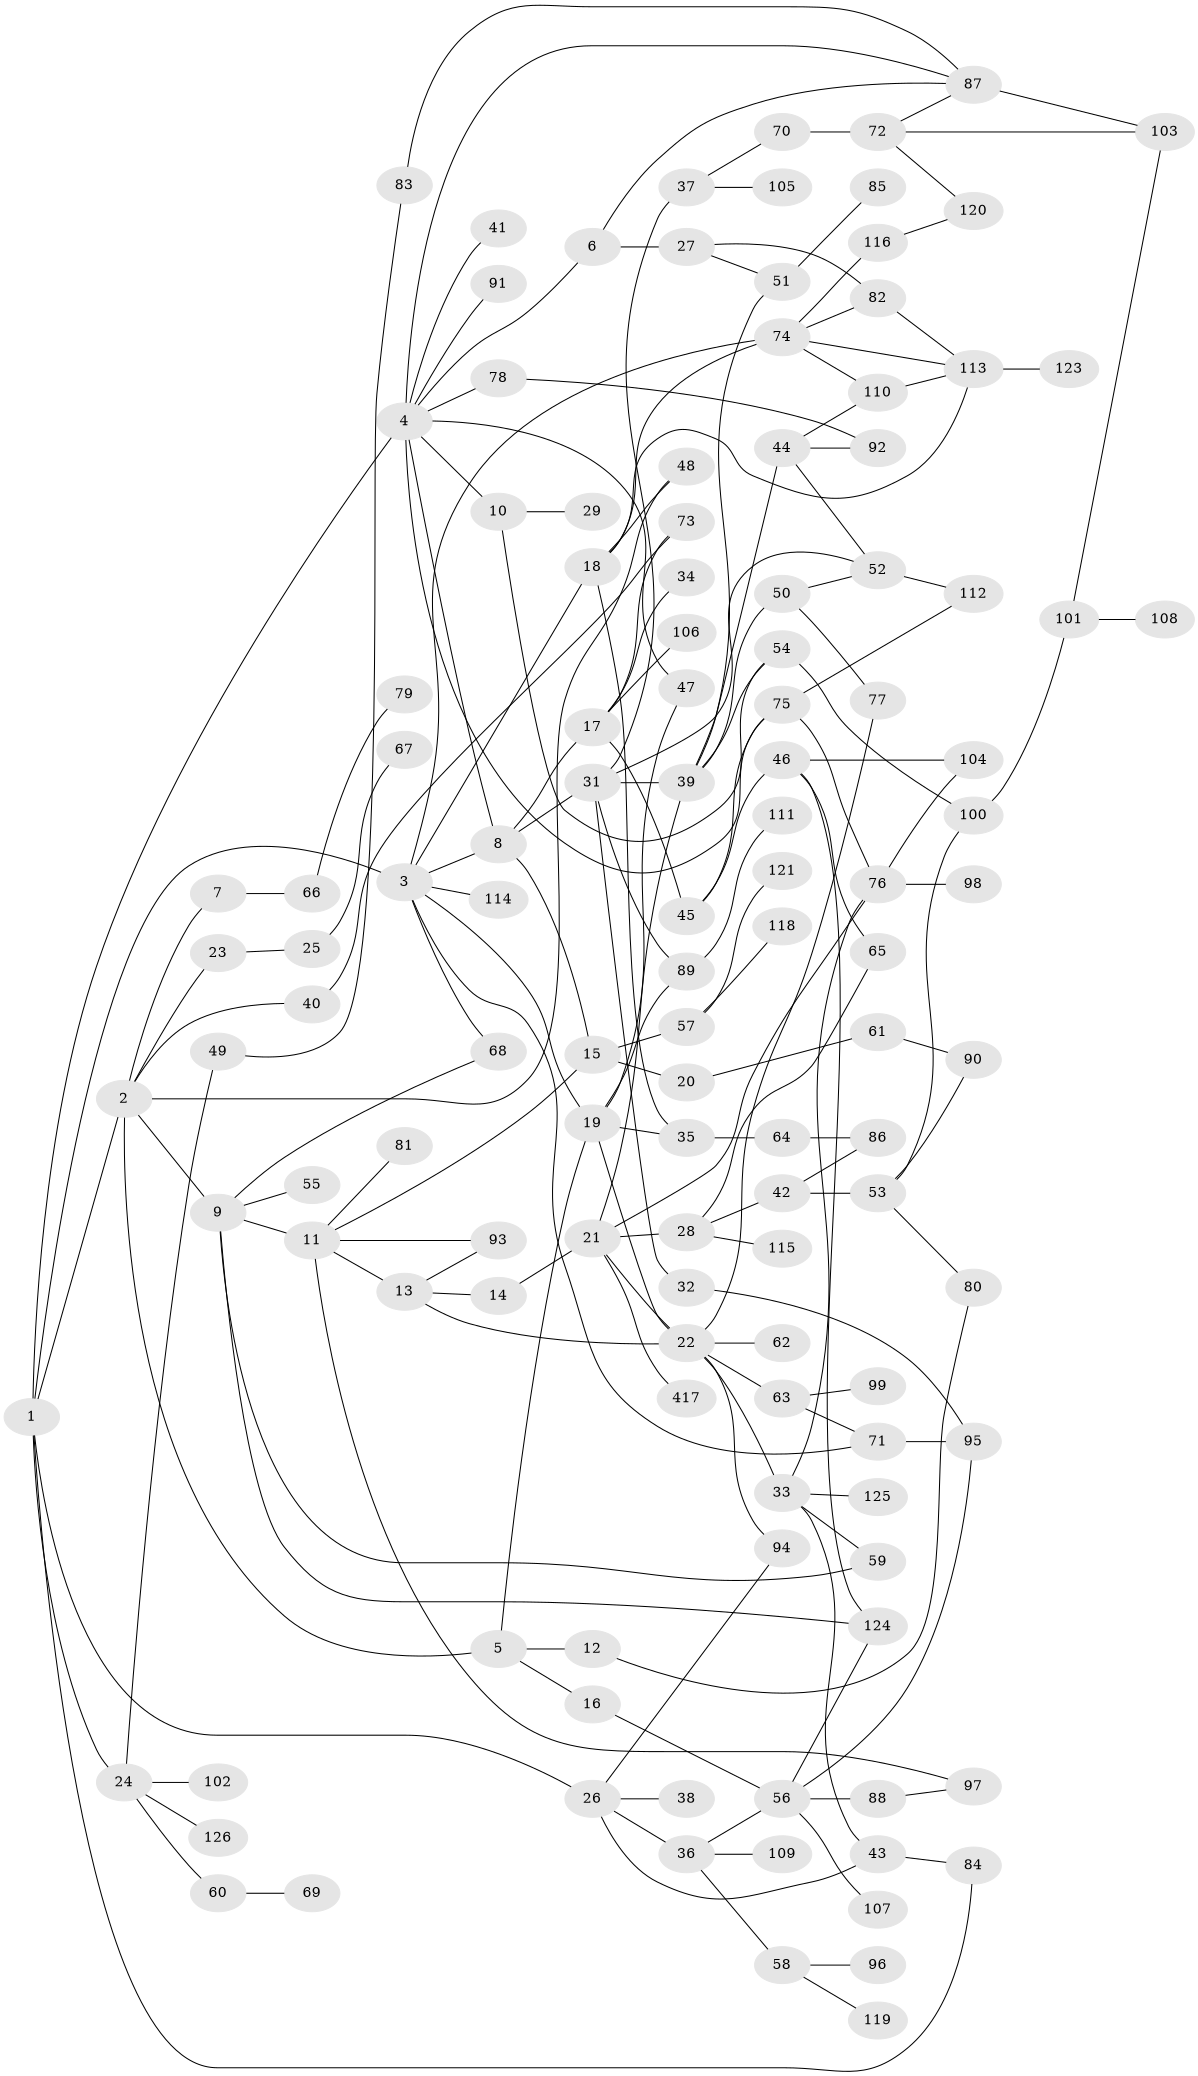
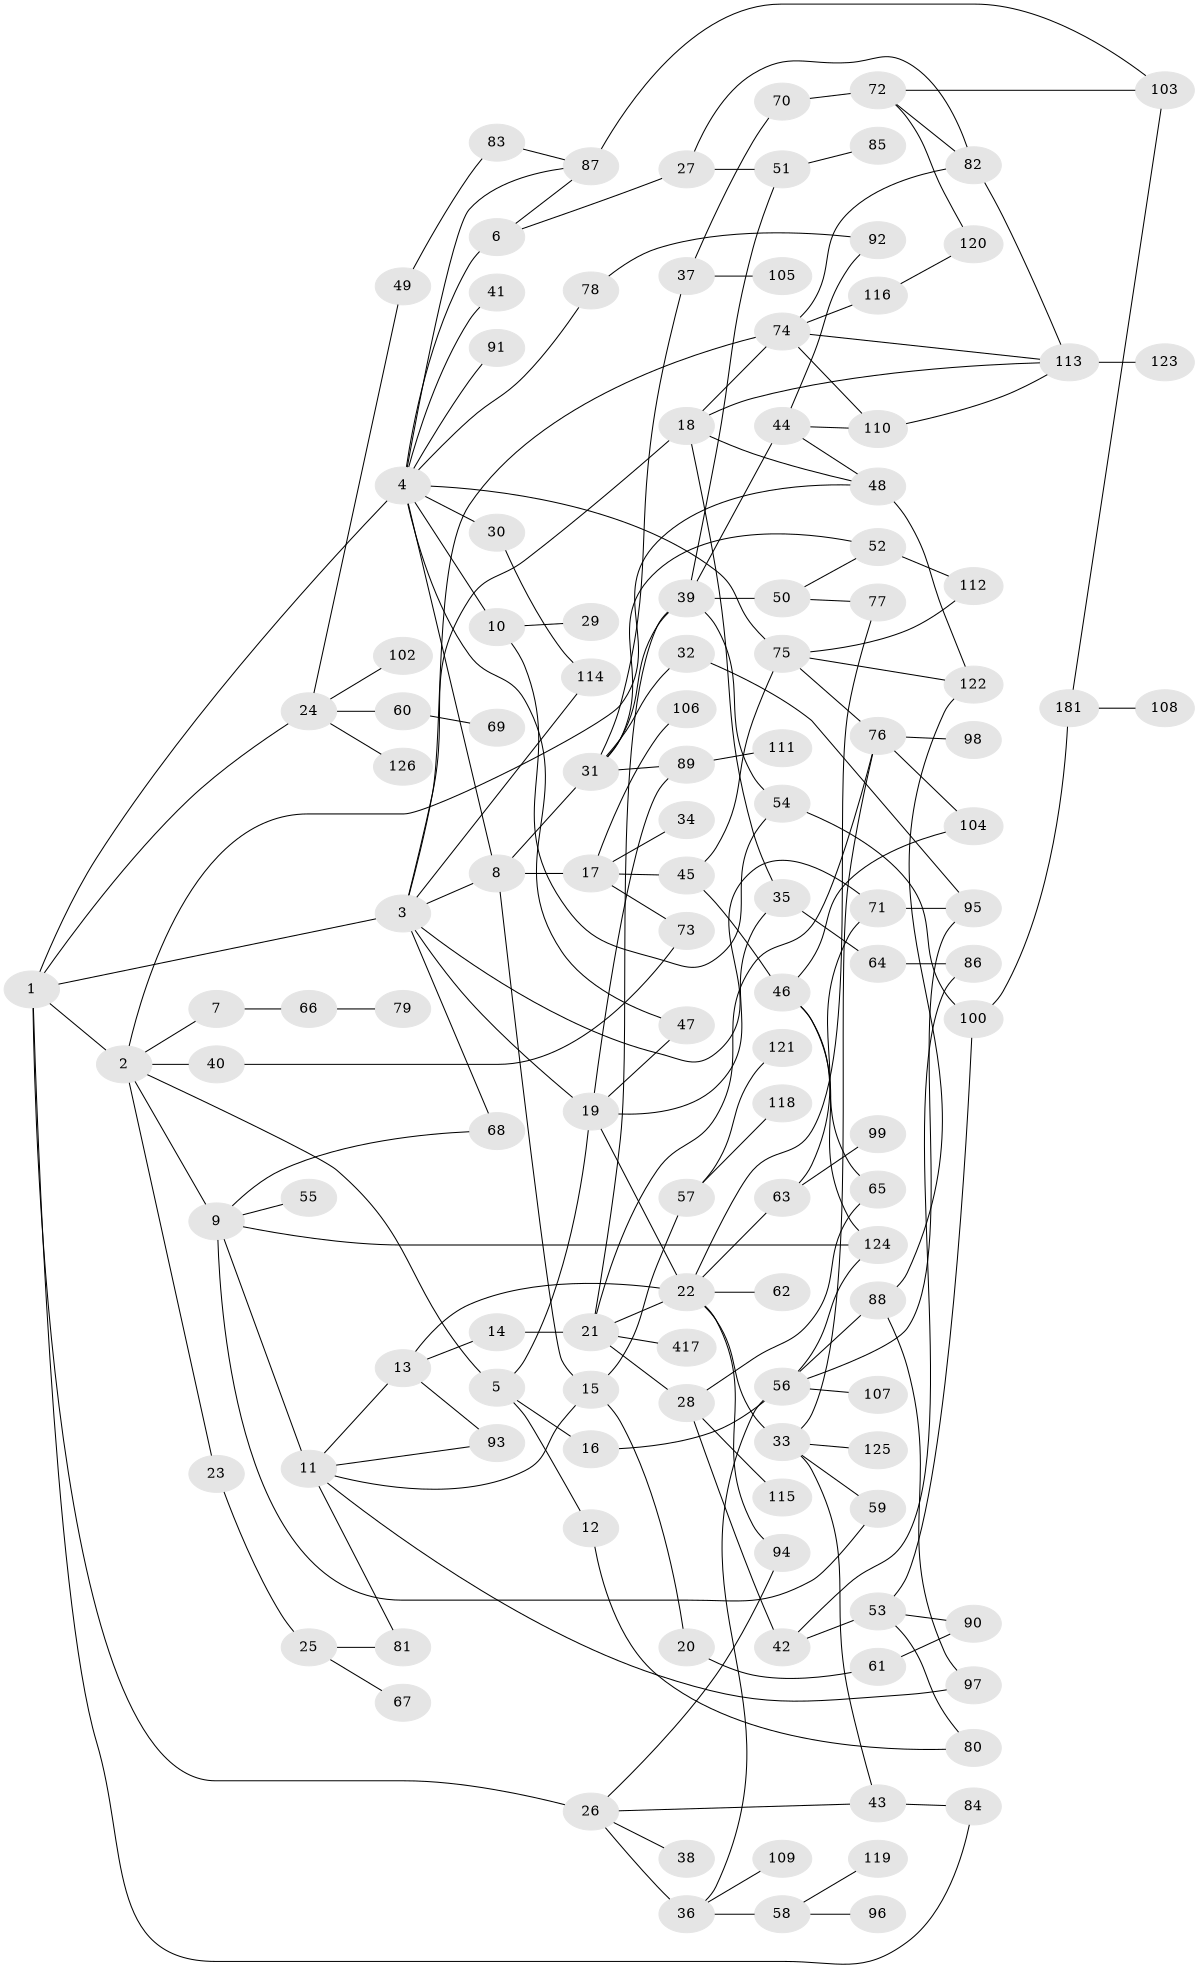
edge "87" -- "72": now "82" -- "72"
edge "44" -- "52": now "44" -- "48"
node "30": added
node "101": label "101" -> "181"
node "122": added
edge "25" -- "81": added
